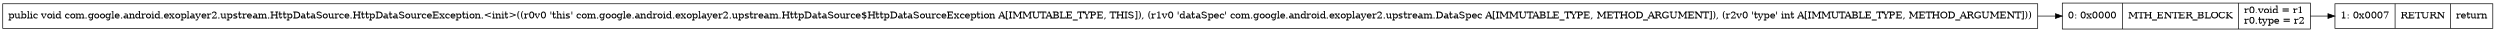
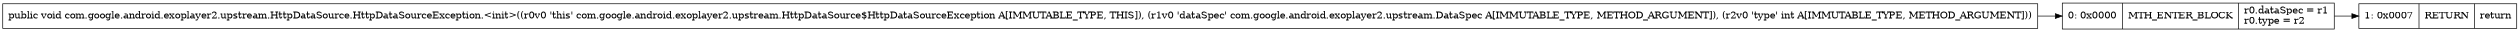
node "0: 0x0000": text "r0.void = r1" -> "r0.dataSpec = r1"
